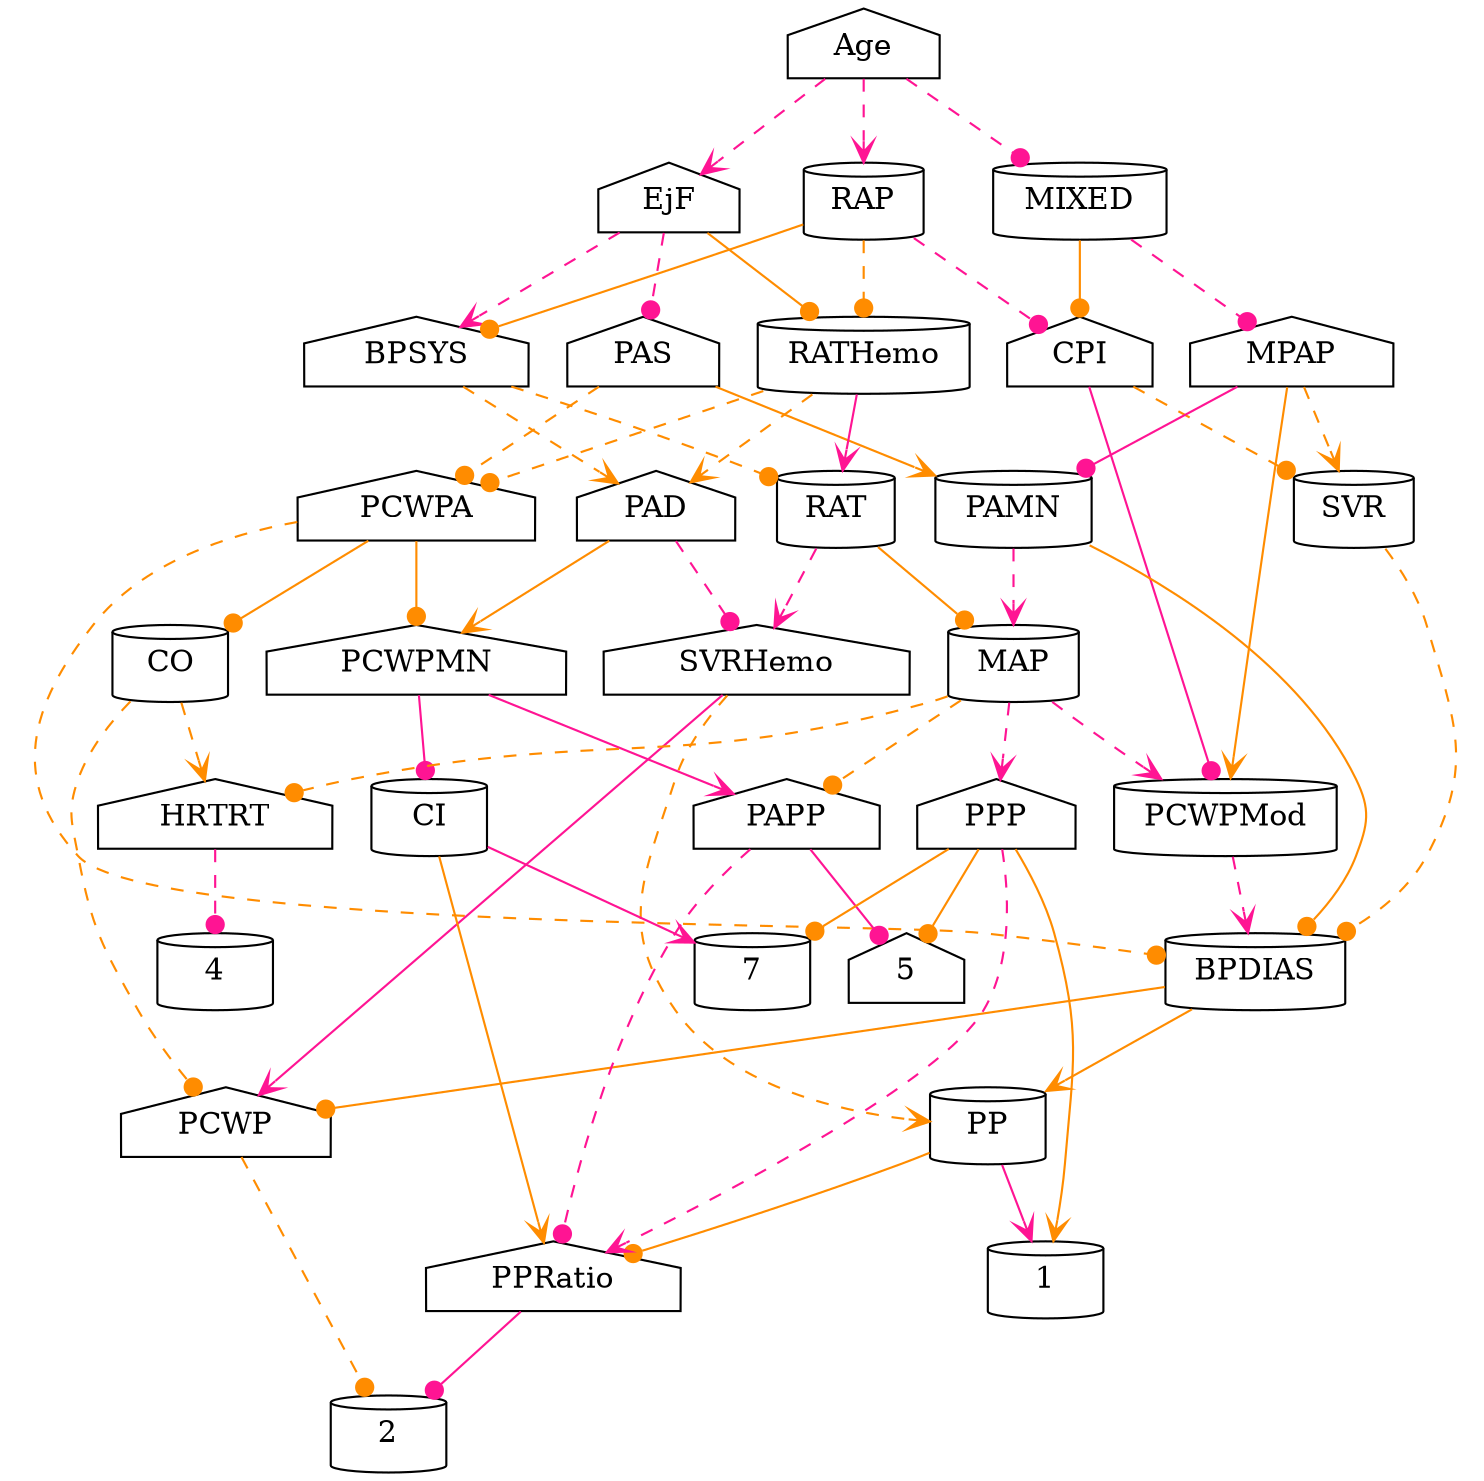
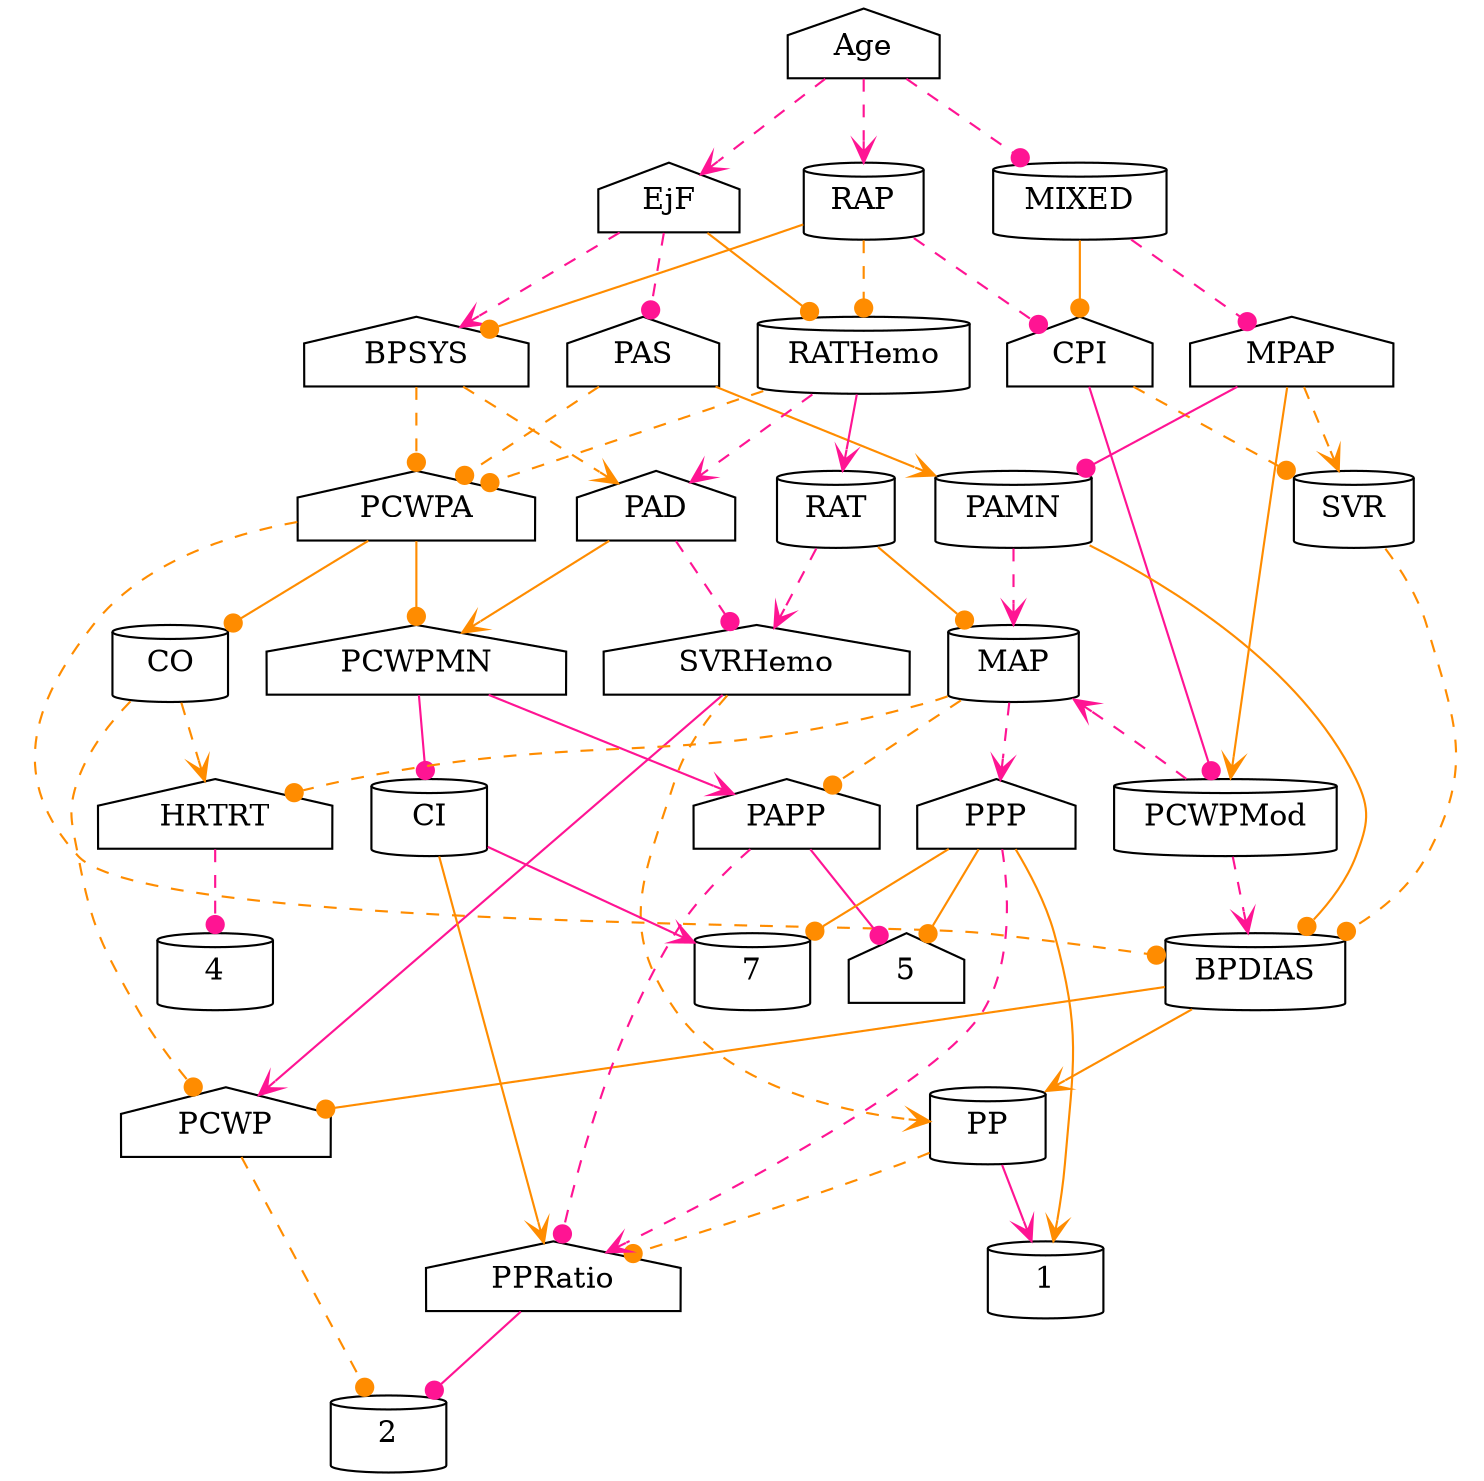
edge "BPSYS" -> "RAT": now "BPSYS" -> "PCWPA"
edge "RATHemo" -> "PAD": color darkorange -> deeppink
edge "MAP" -> "PCWPMod": reversed
edge "PP" -> "PPRatio": style solid -> dashed
